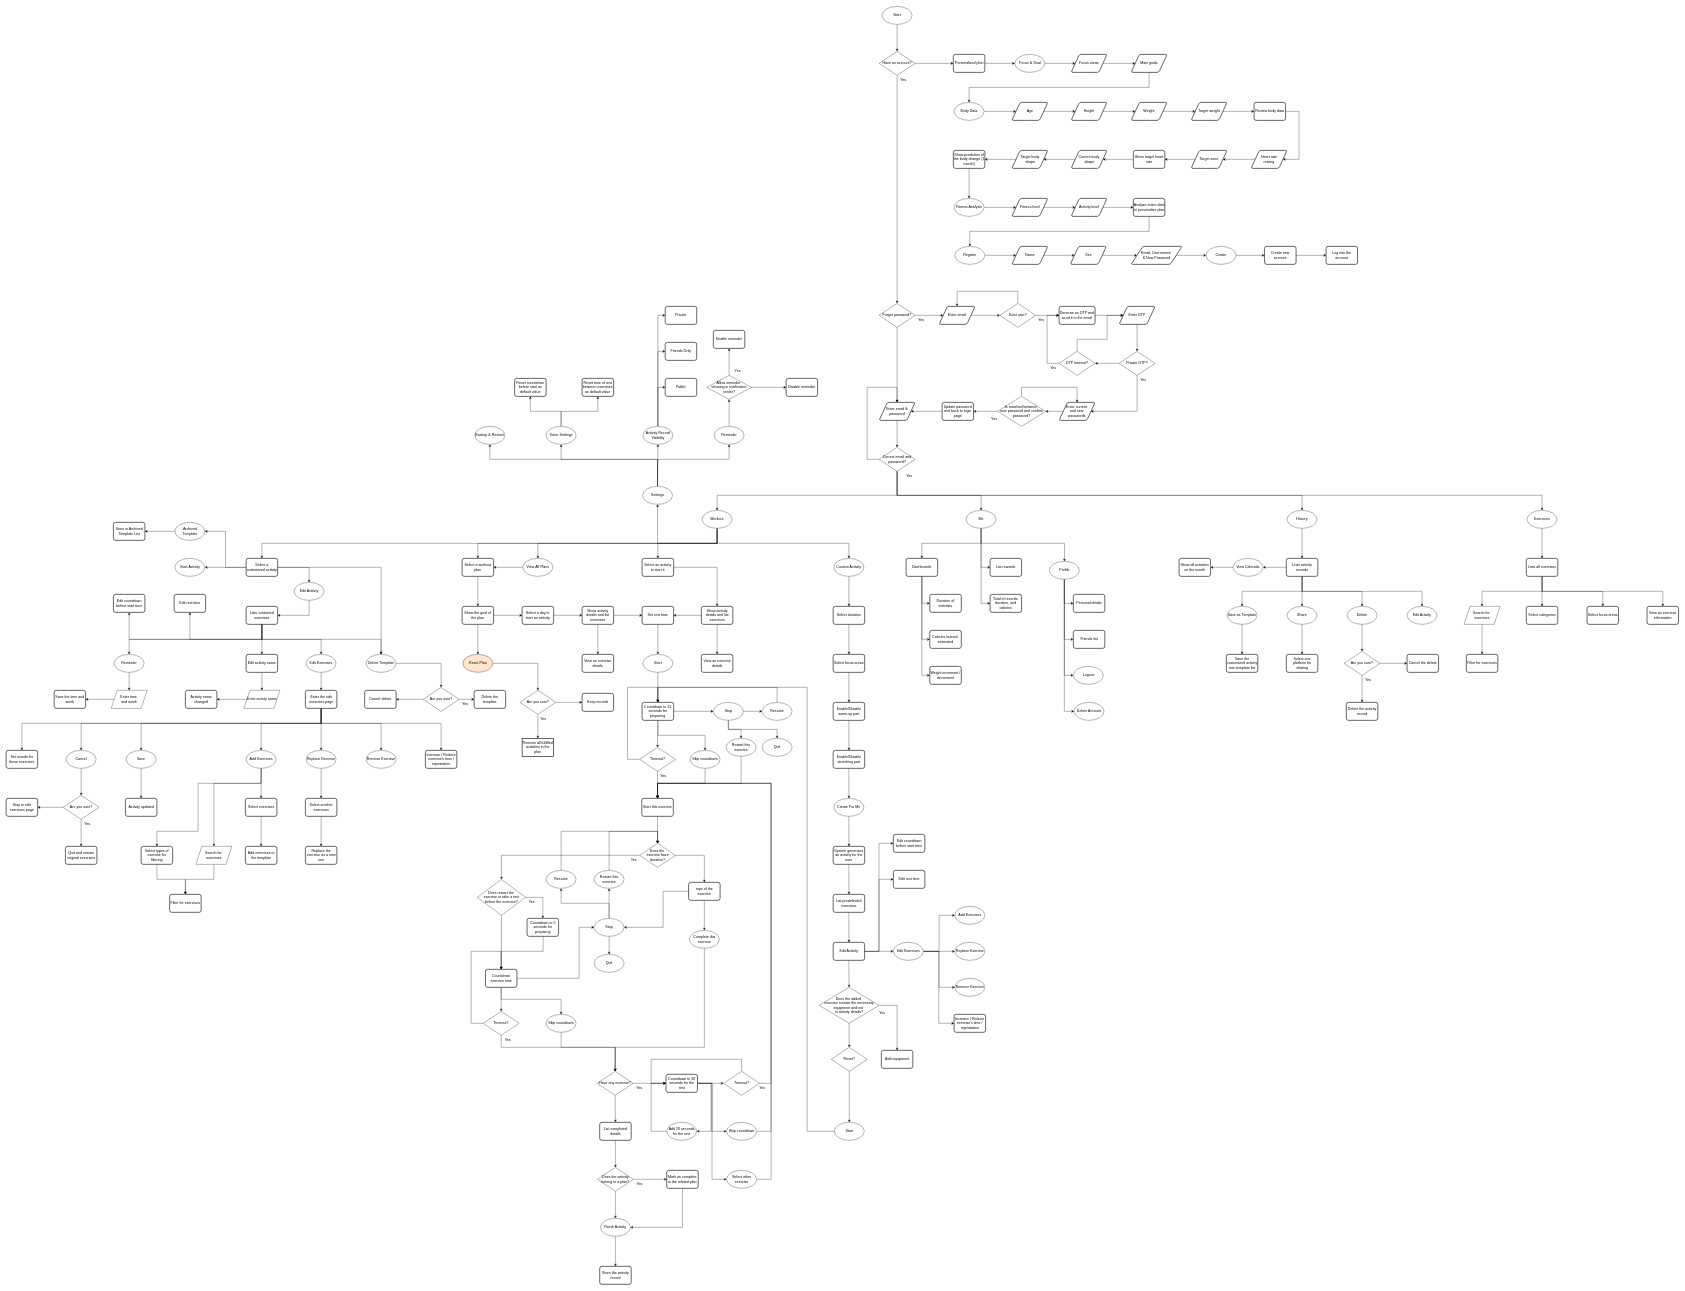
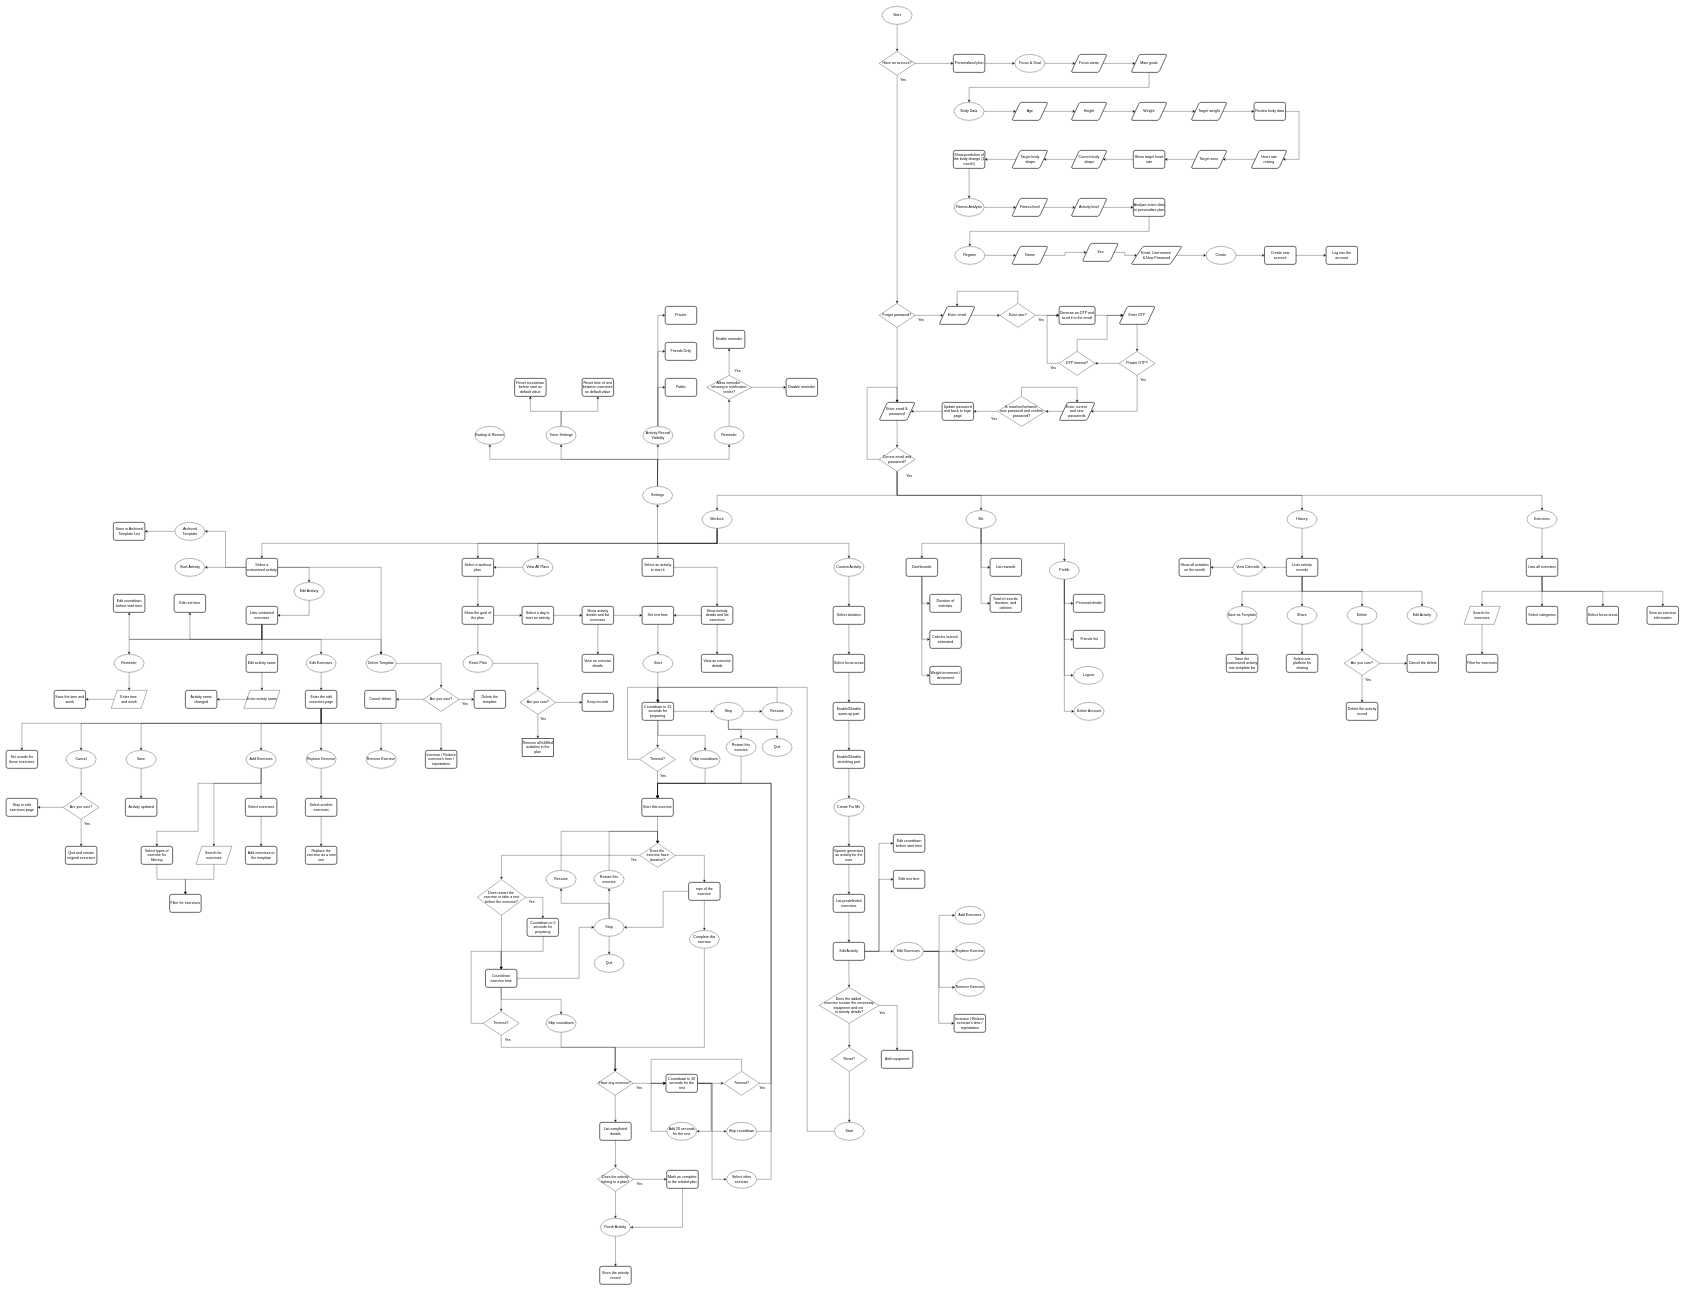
node "Sex": moved (1088, 255) -> (1100, 252)
node "Reset Plan": fillcolor #ffe6cc -> #ffffff
